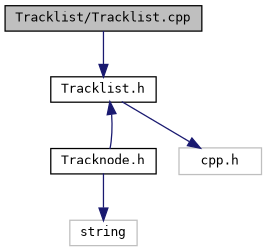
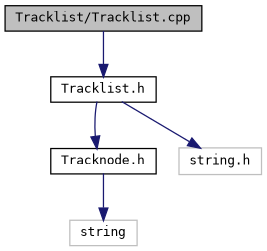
edge "Tracknode.h" -> "Tracklist.h": reversed
node "cpp.h": label "cpp.h" -> "string.h"
